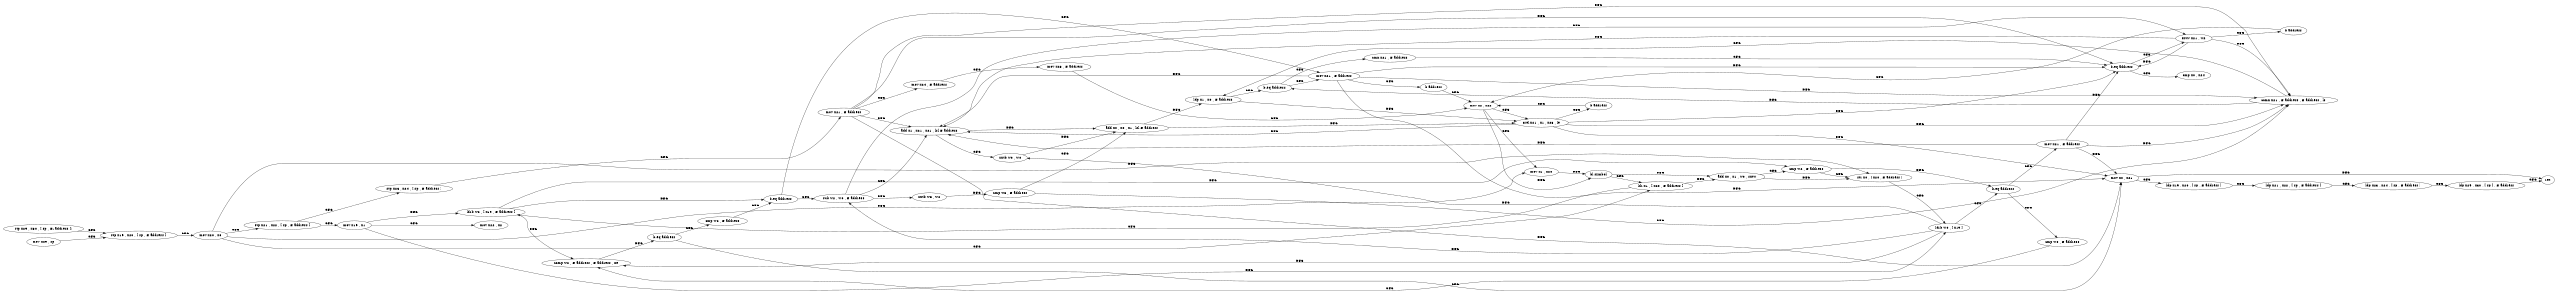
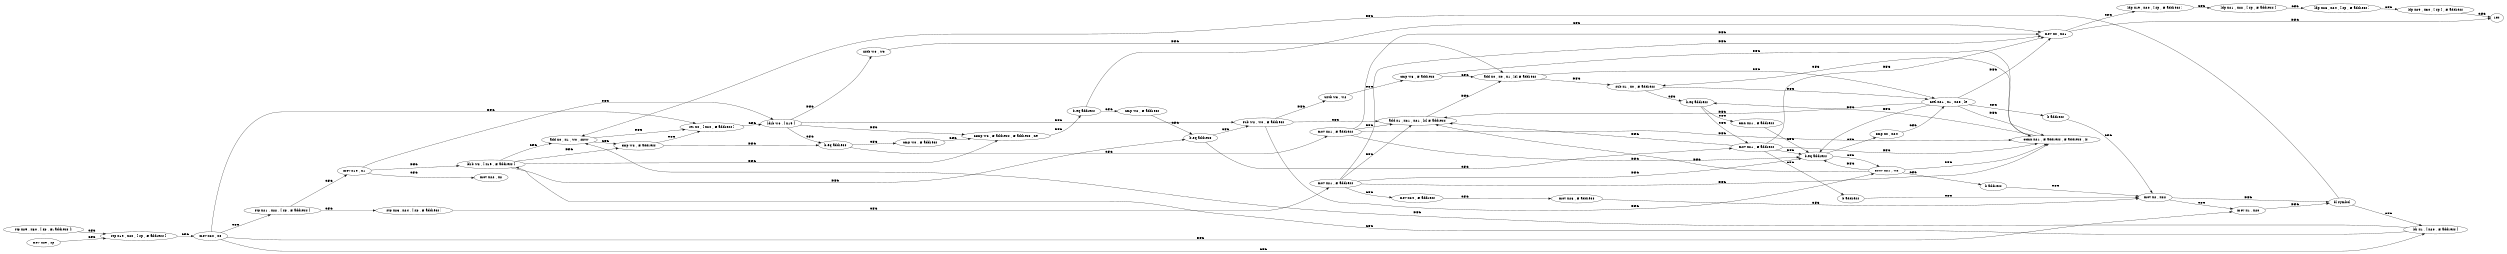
node "ldp x1 , x0 , # address": label "ldp x1 , x0 , # address" -> "sub x1 , x0 , # address"
edge "mov x2 , x22" -> "csel x21 , x1 , x23 , le": now "cmp x0 , x24" -> "csel x21 , x1 , x23 , le"
edge "add x1 , x21 , x21 , lsl # address" -> "uxtb w0 , w0": removed, label "CFG"
edge "ldrb w2 , [ x19 , # address ]" -> "add x0 , x1 , w0 , sxtw": added, label "CFG"
